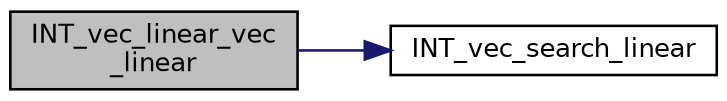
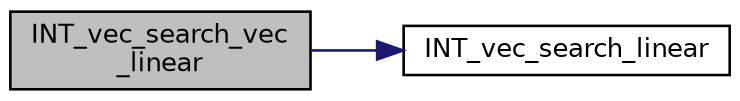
node "INT_vec_linear_vec _linear": label "INT_vec_linear_vec _linear" -> "INT_vec_search_vec _linear"
